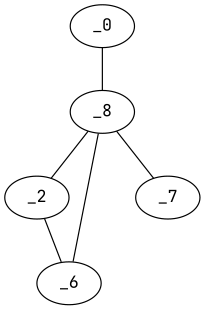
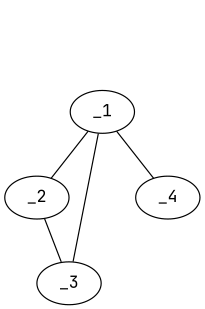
node "_0": removed
node "_8": label "_8" -> "_1"
node "_7": label "_7" -> "_4"
node "_6": label "_6" -> "_3"
